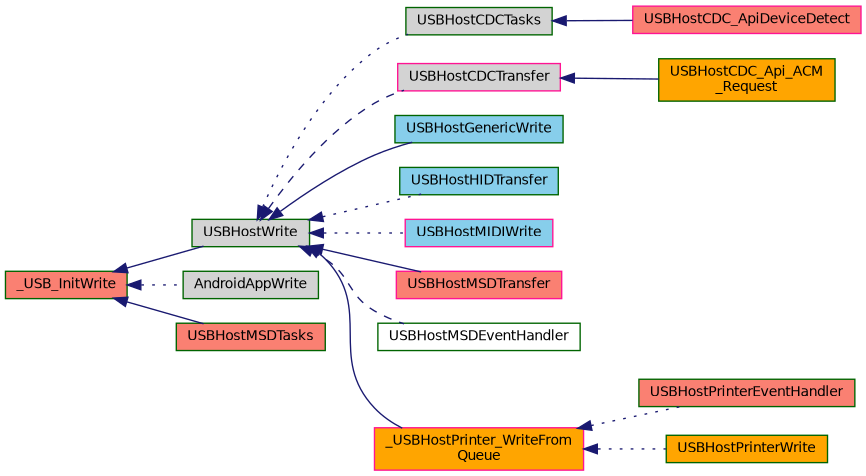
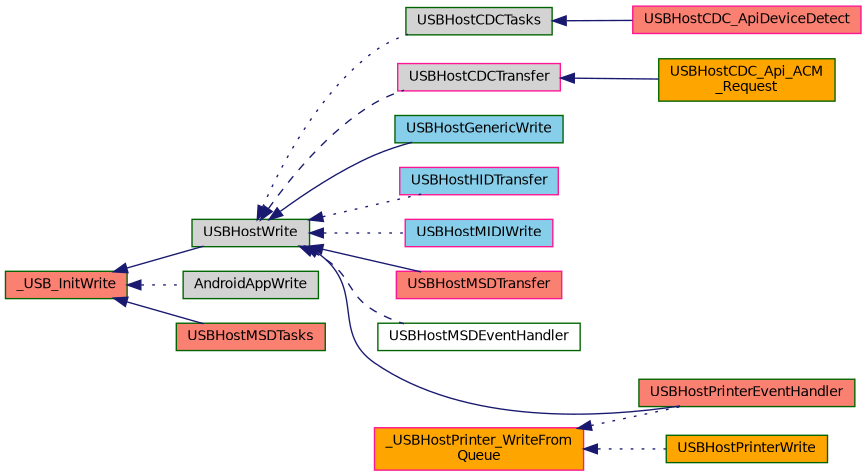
node "USBHostHIDTransfer": color darkgreen -> deeppink
edge "_USBHostPrinter_WriteFrom Queue" -> "USBHostWrite": now "USBHostPrinterEventHandler" -> "USBHostWrite"
